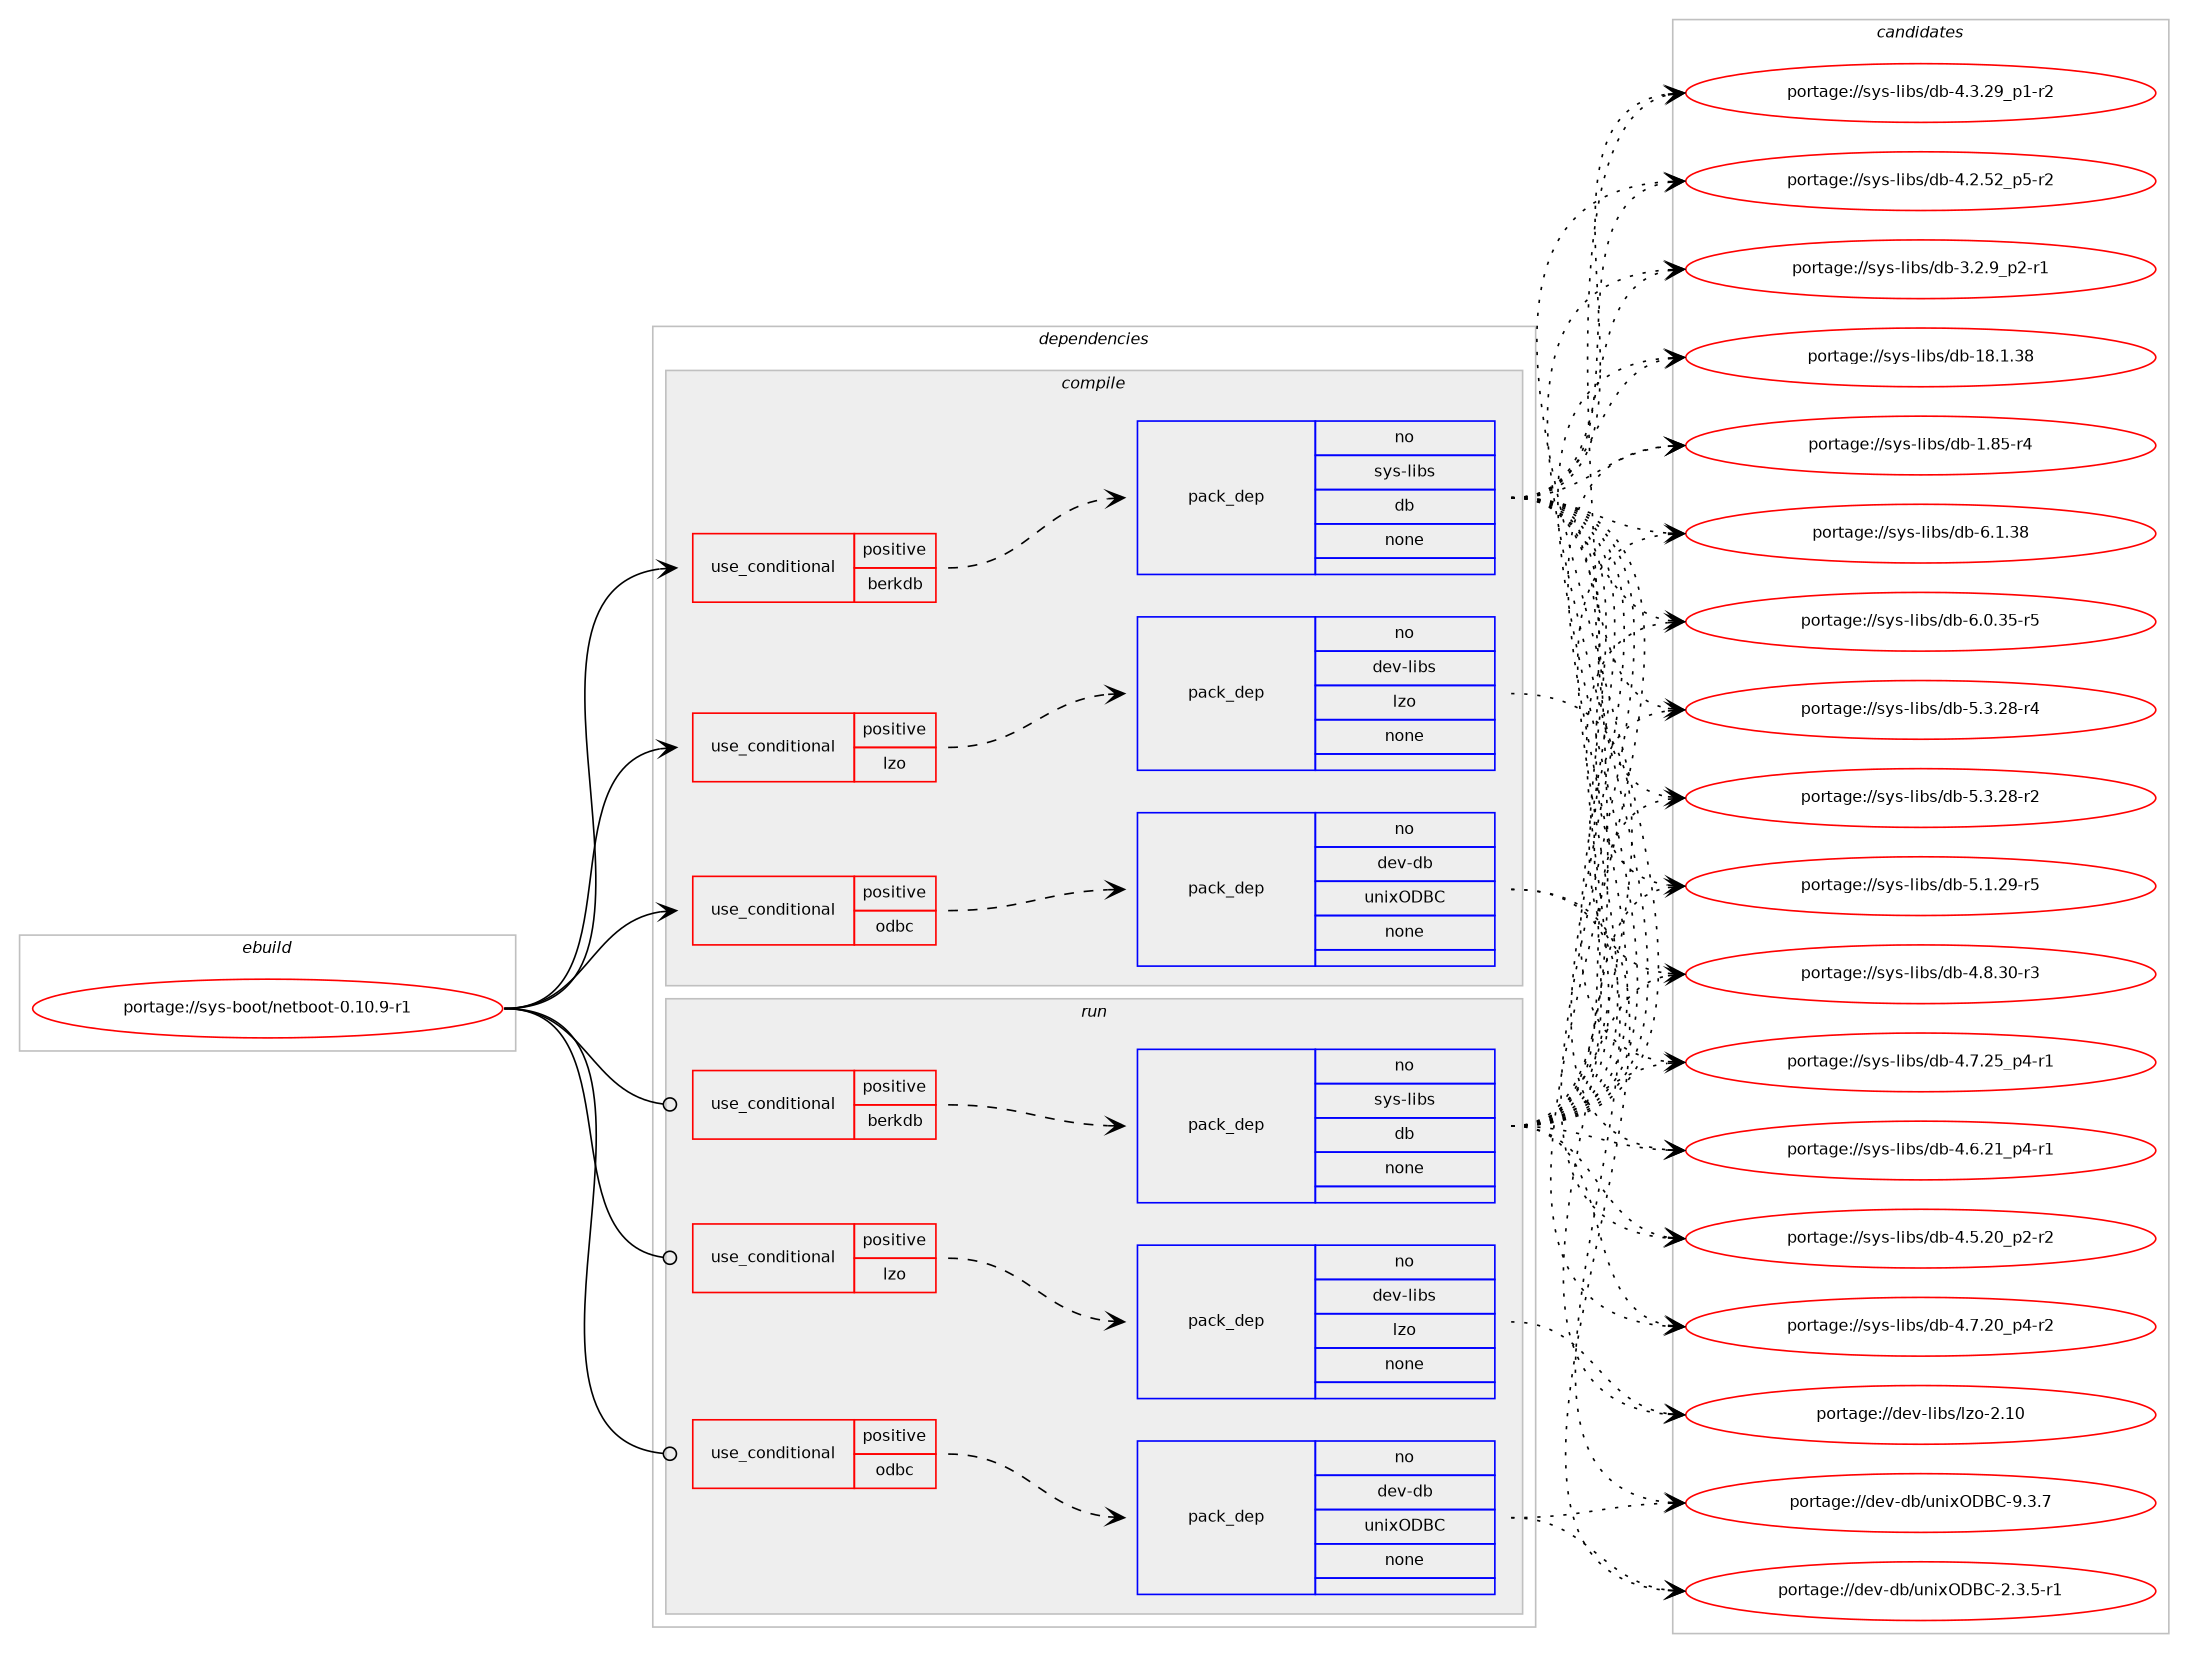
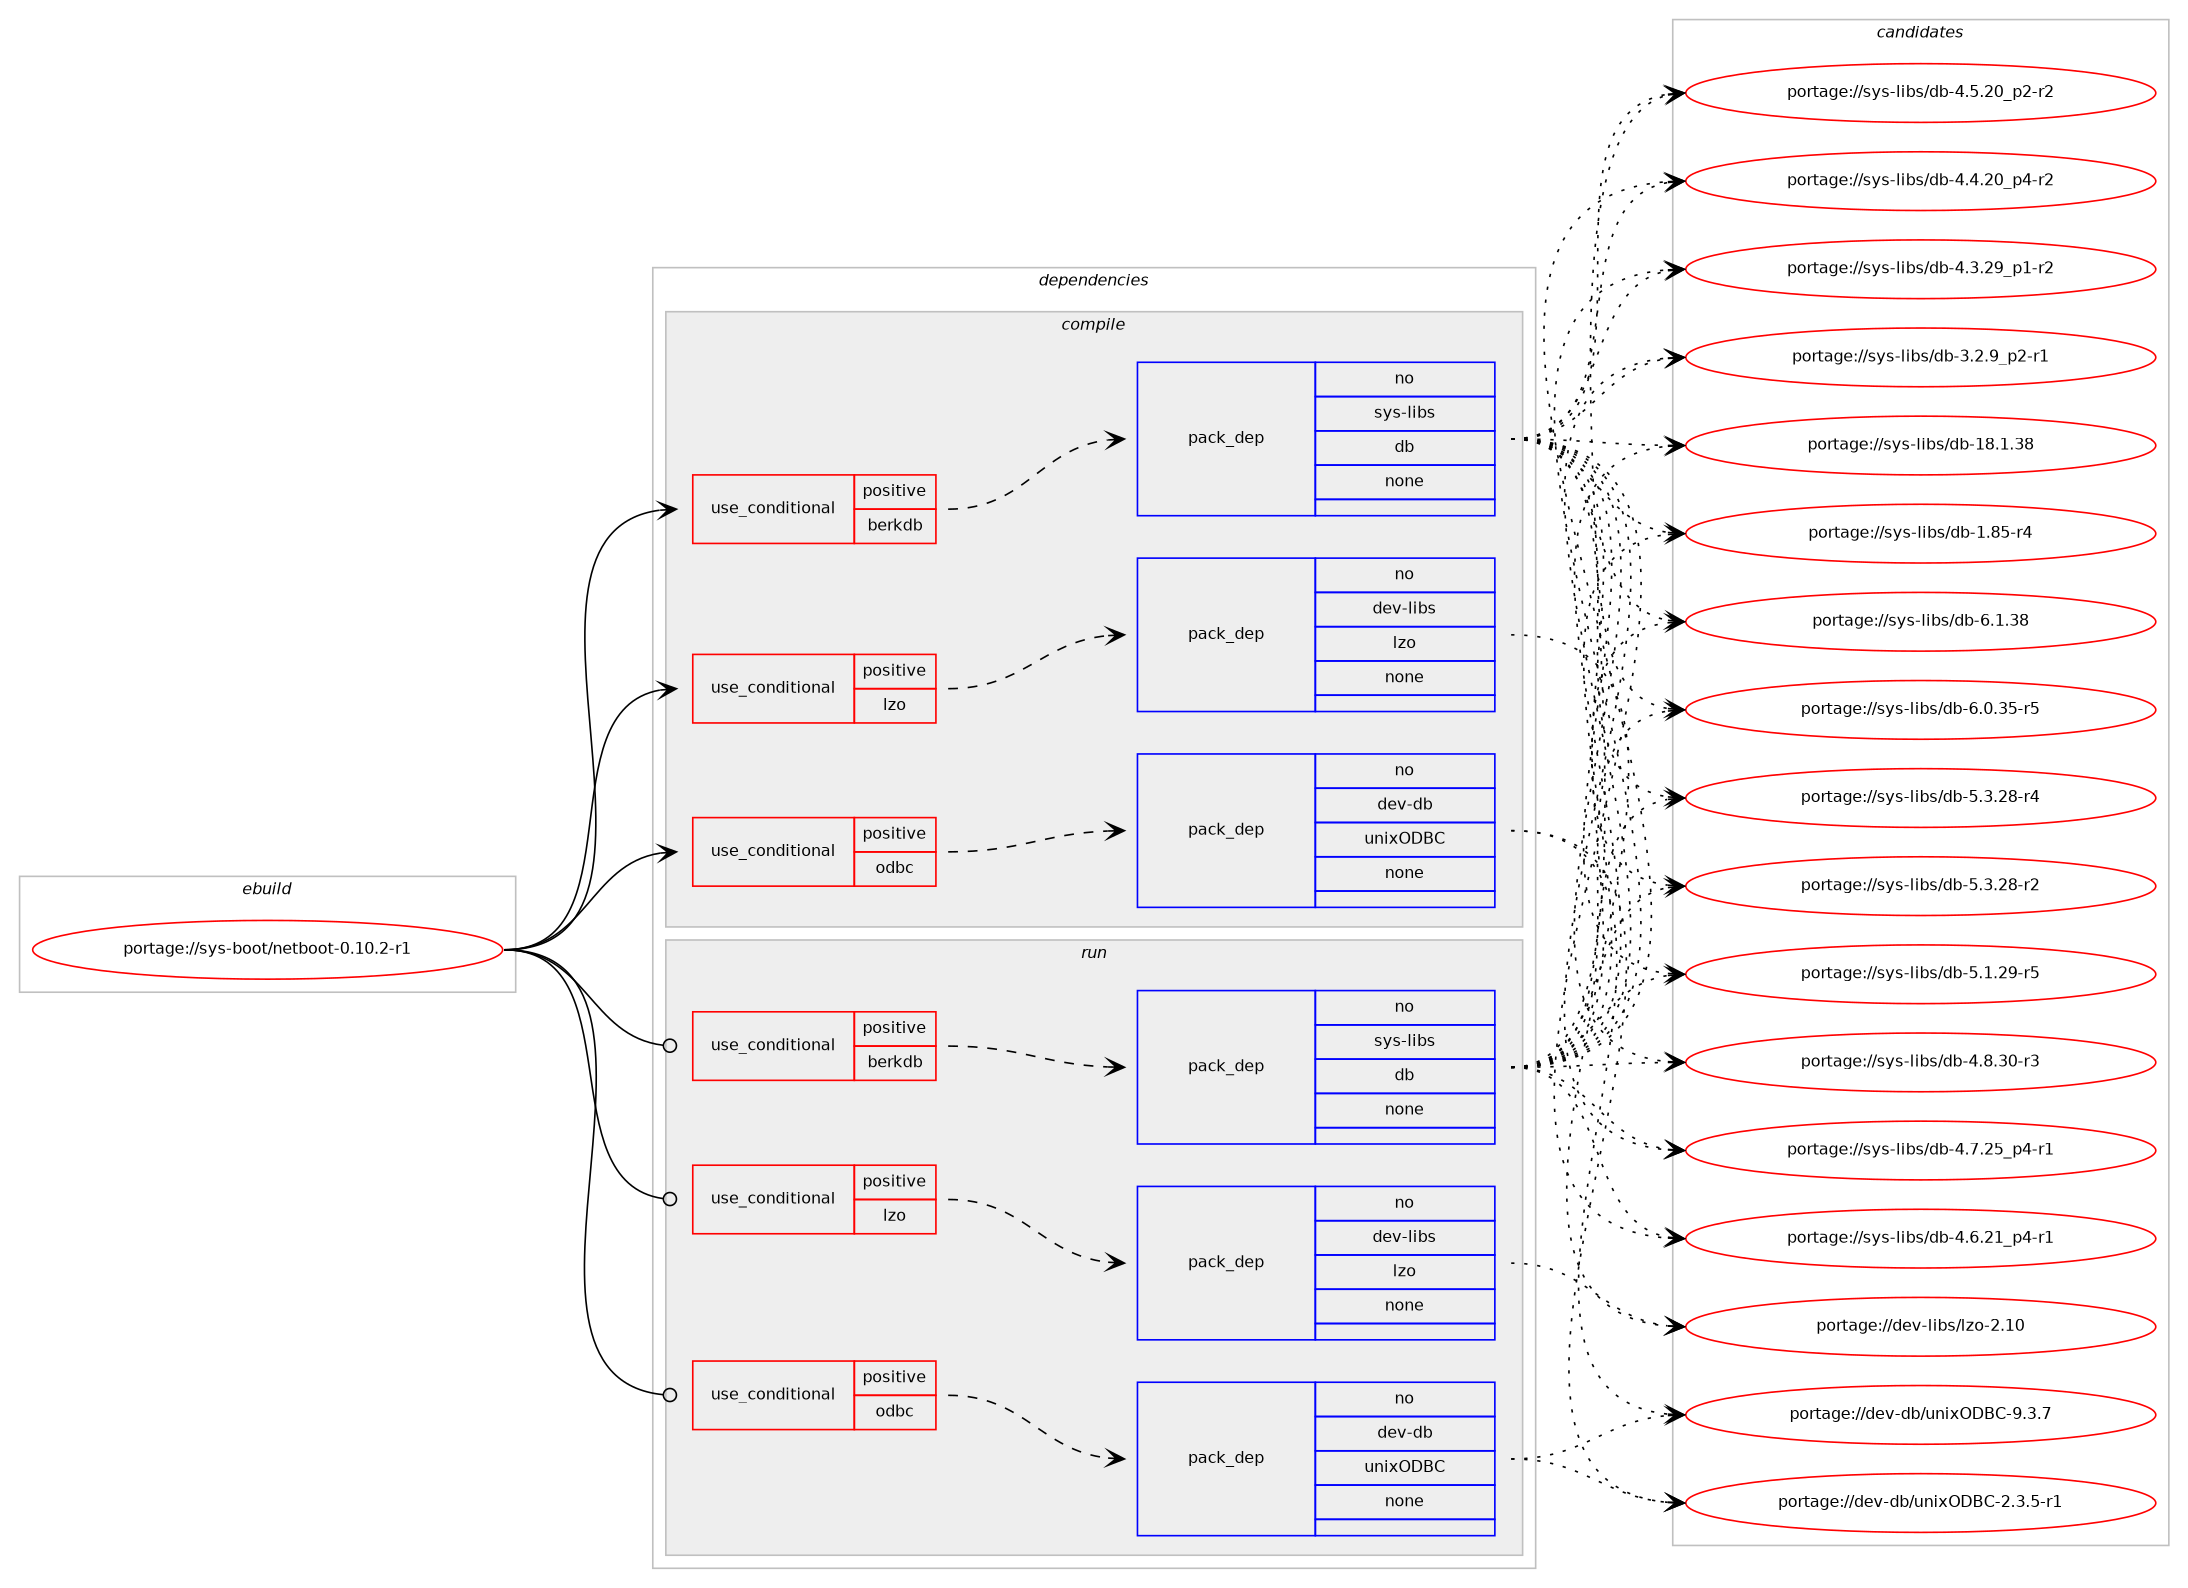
node "portage://sys-libs/db-4.2.52_p5-r2": removed
node "portage://sys-boot/netboot-0.10.9-r1": label "portage://sys-boot/netboot-0.10.9-r1" -> "portage://sys-boot/netboot-0.10.2-r1"
node "portage://sys-libs/db-4.7.20_p4-r2": label "portage://sys-libs/db-4.7.20_p4-r2" -> "portage://sys-libs/db-4.4.20_p4-r2"
